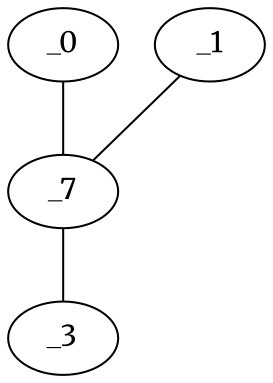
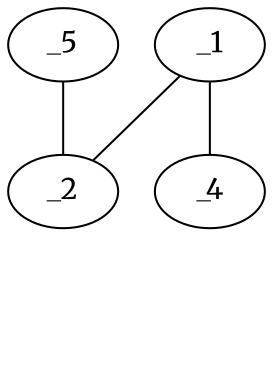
node "_0": label "_0" -> "_5"
node "_7": label "_7" -> "_2"
node "_4": added
node "_3": removed
